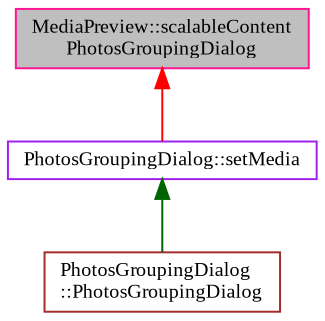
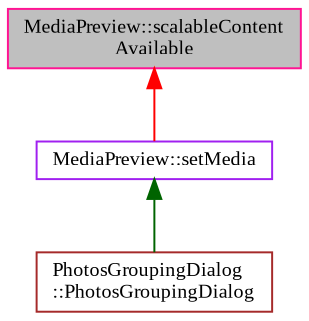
node "MediaPreview::scalableContent PhotosGroupingDialog": label "MediaPreview::scalableContent PhotosGroupingDialog" -> "MediaPreview::scalableContent Available"
node "PhotosGroupingDialog::setMedia": label "PhotosGroupingDialog::setMedia" -> "MediaPreview::setMedia"
